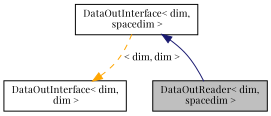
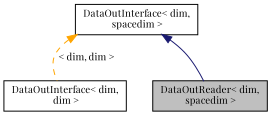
edge "DataOutInterface< dim, spacedim >" -> "DataOutInterface< dim, dim >": reversed
